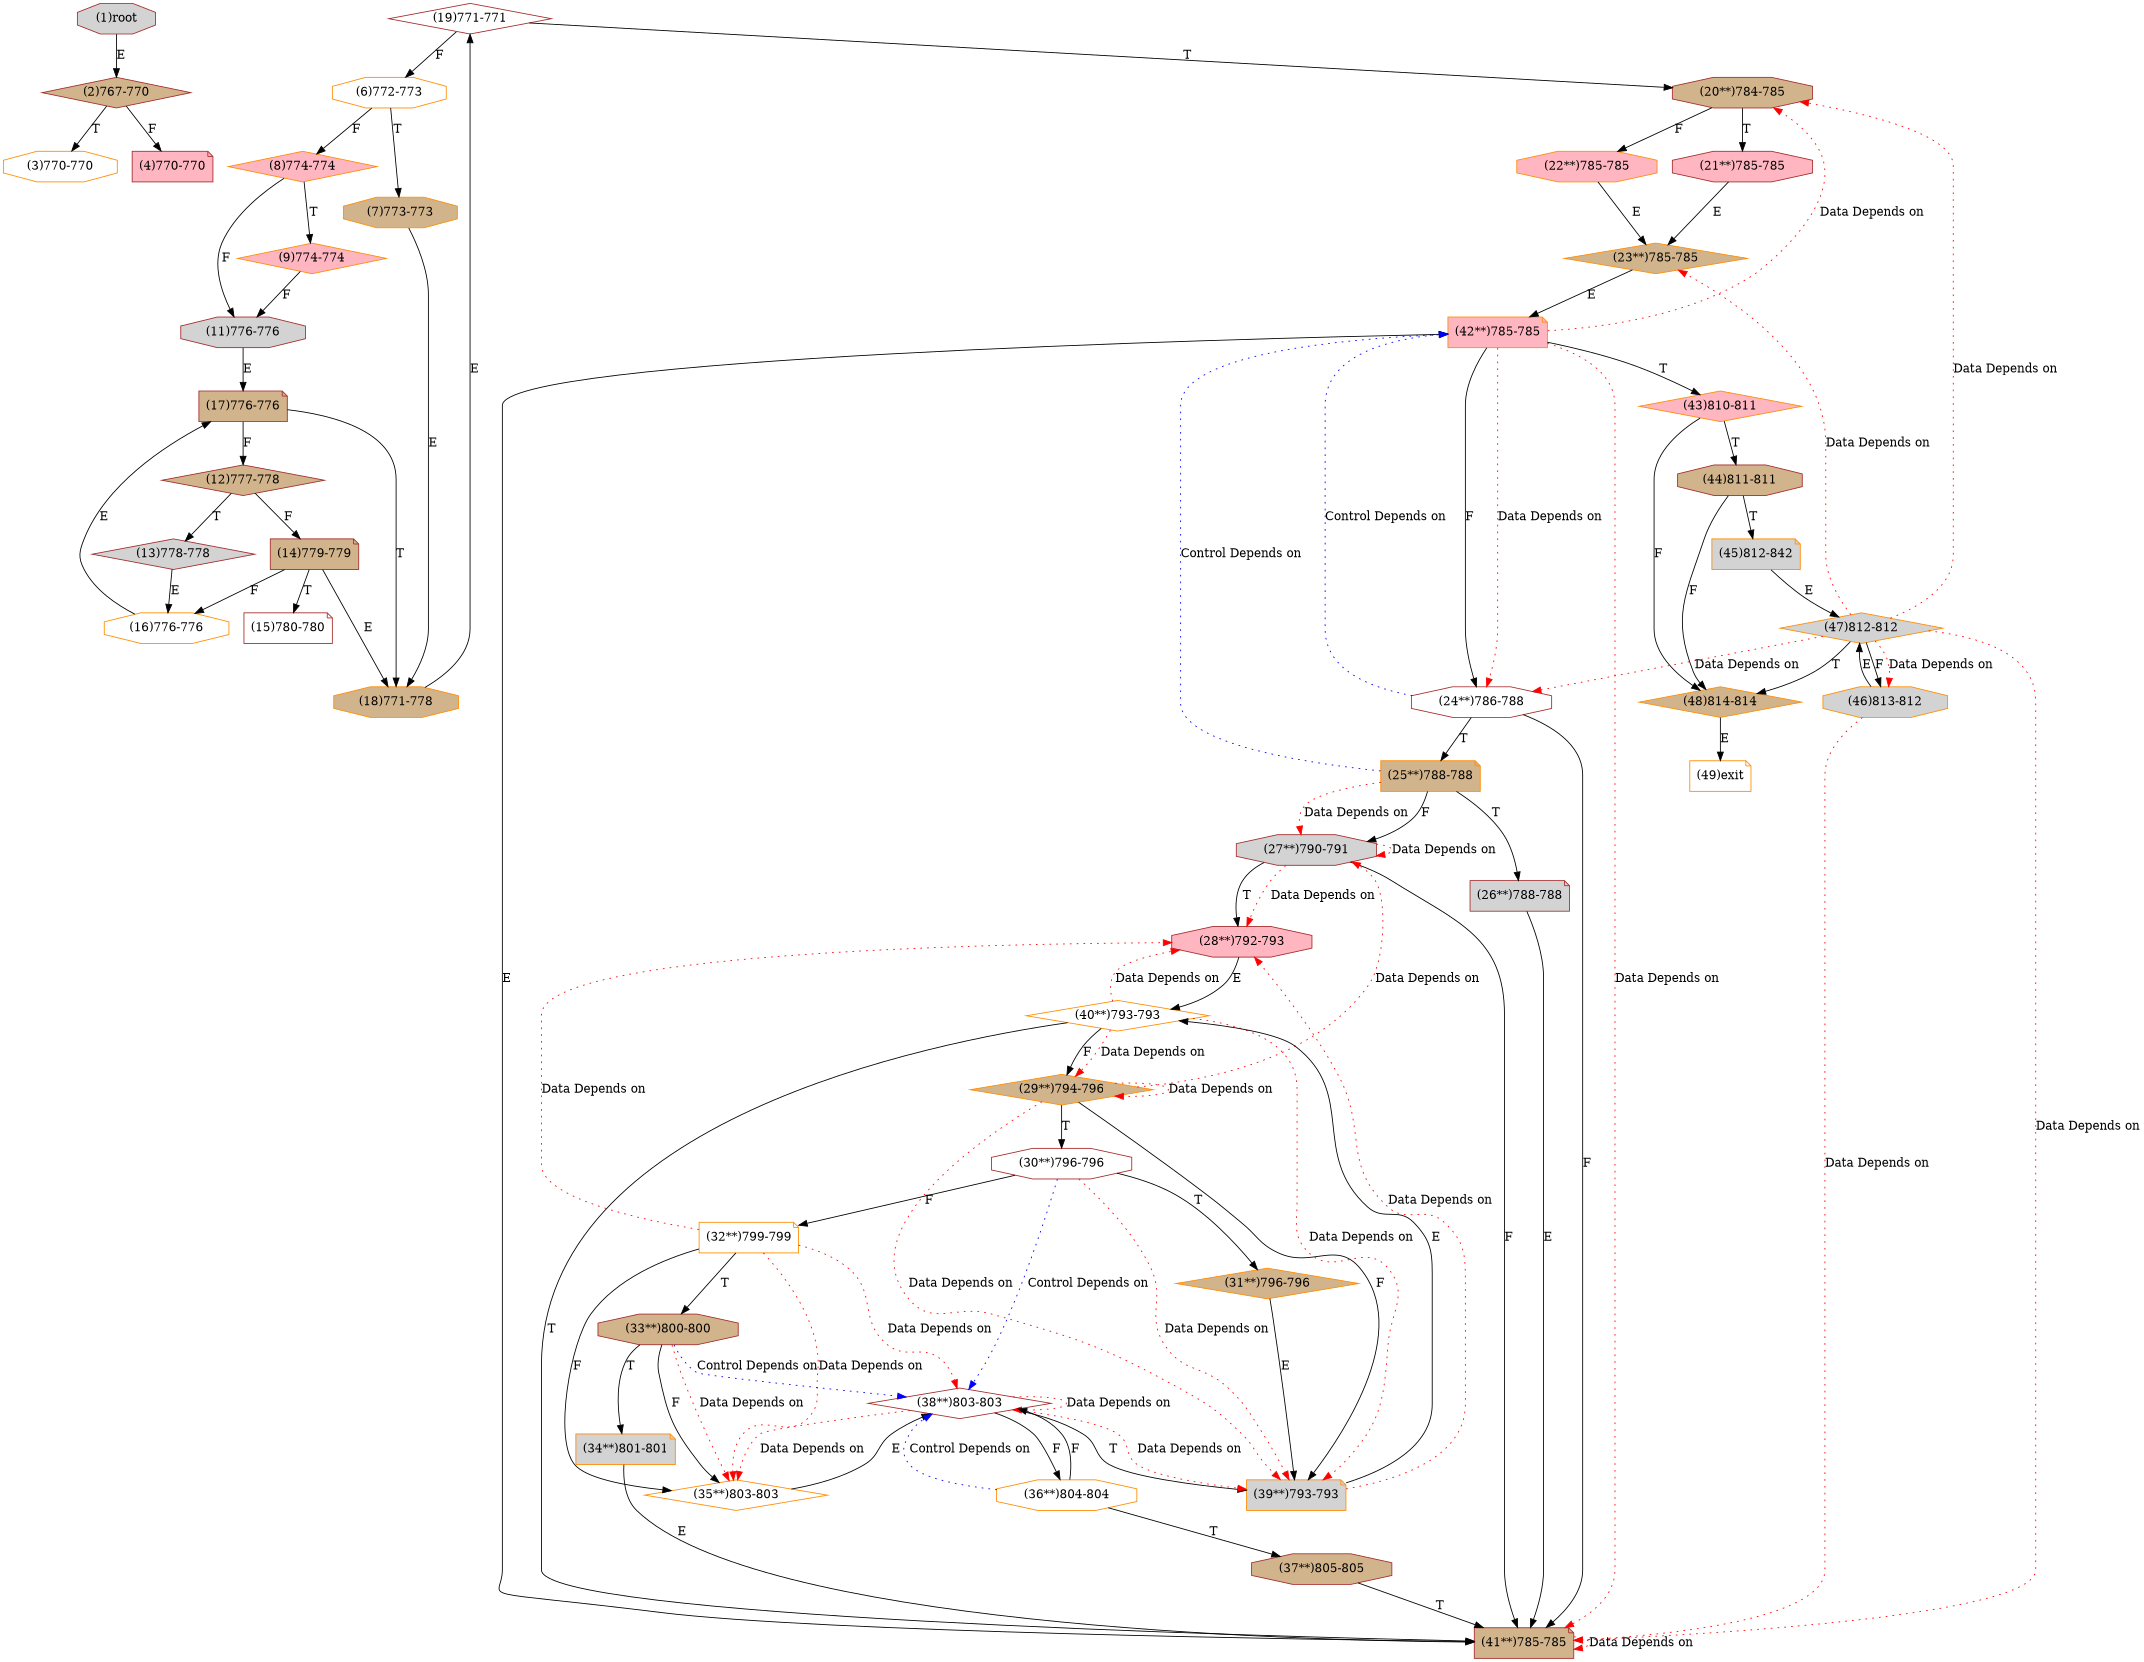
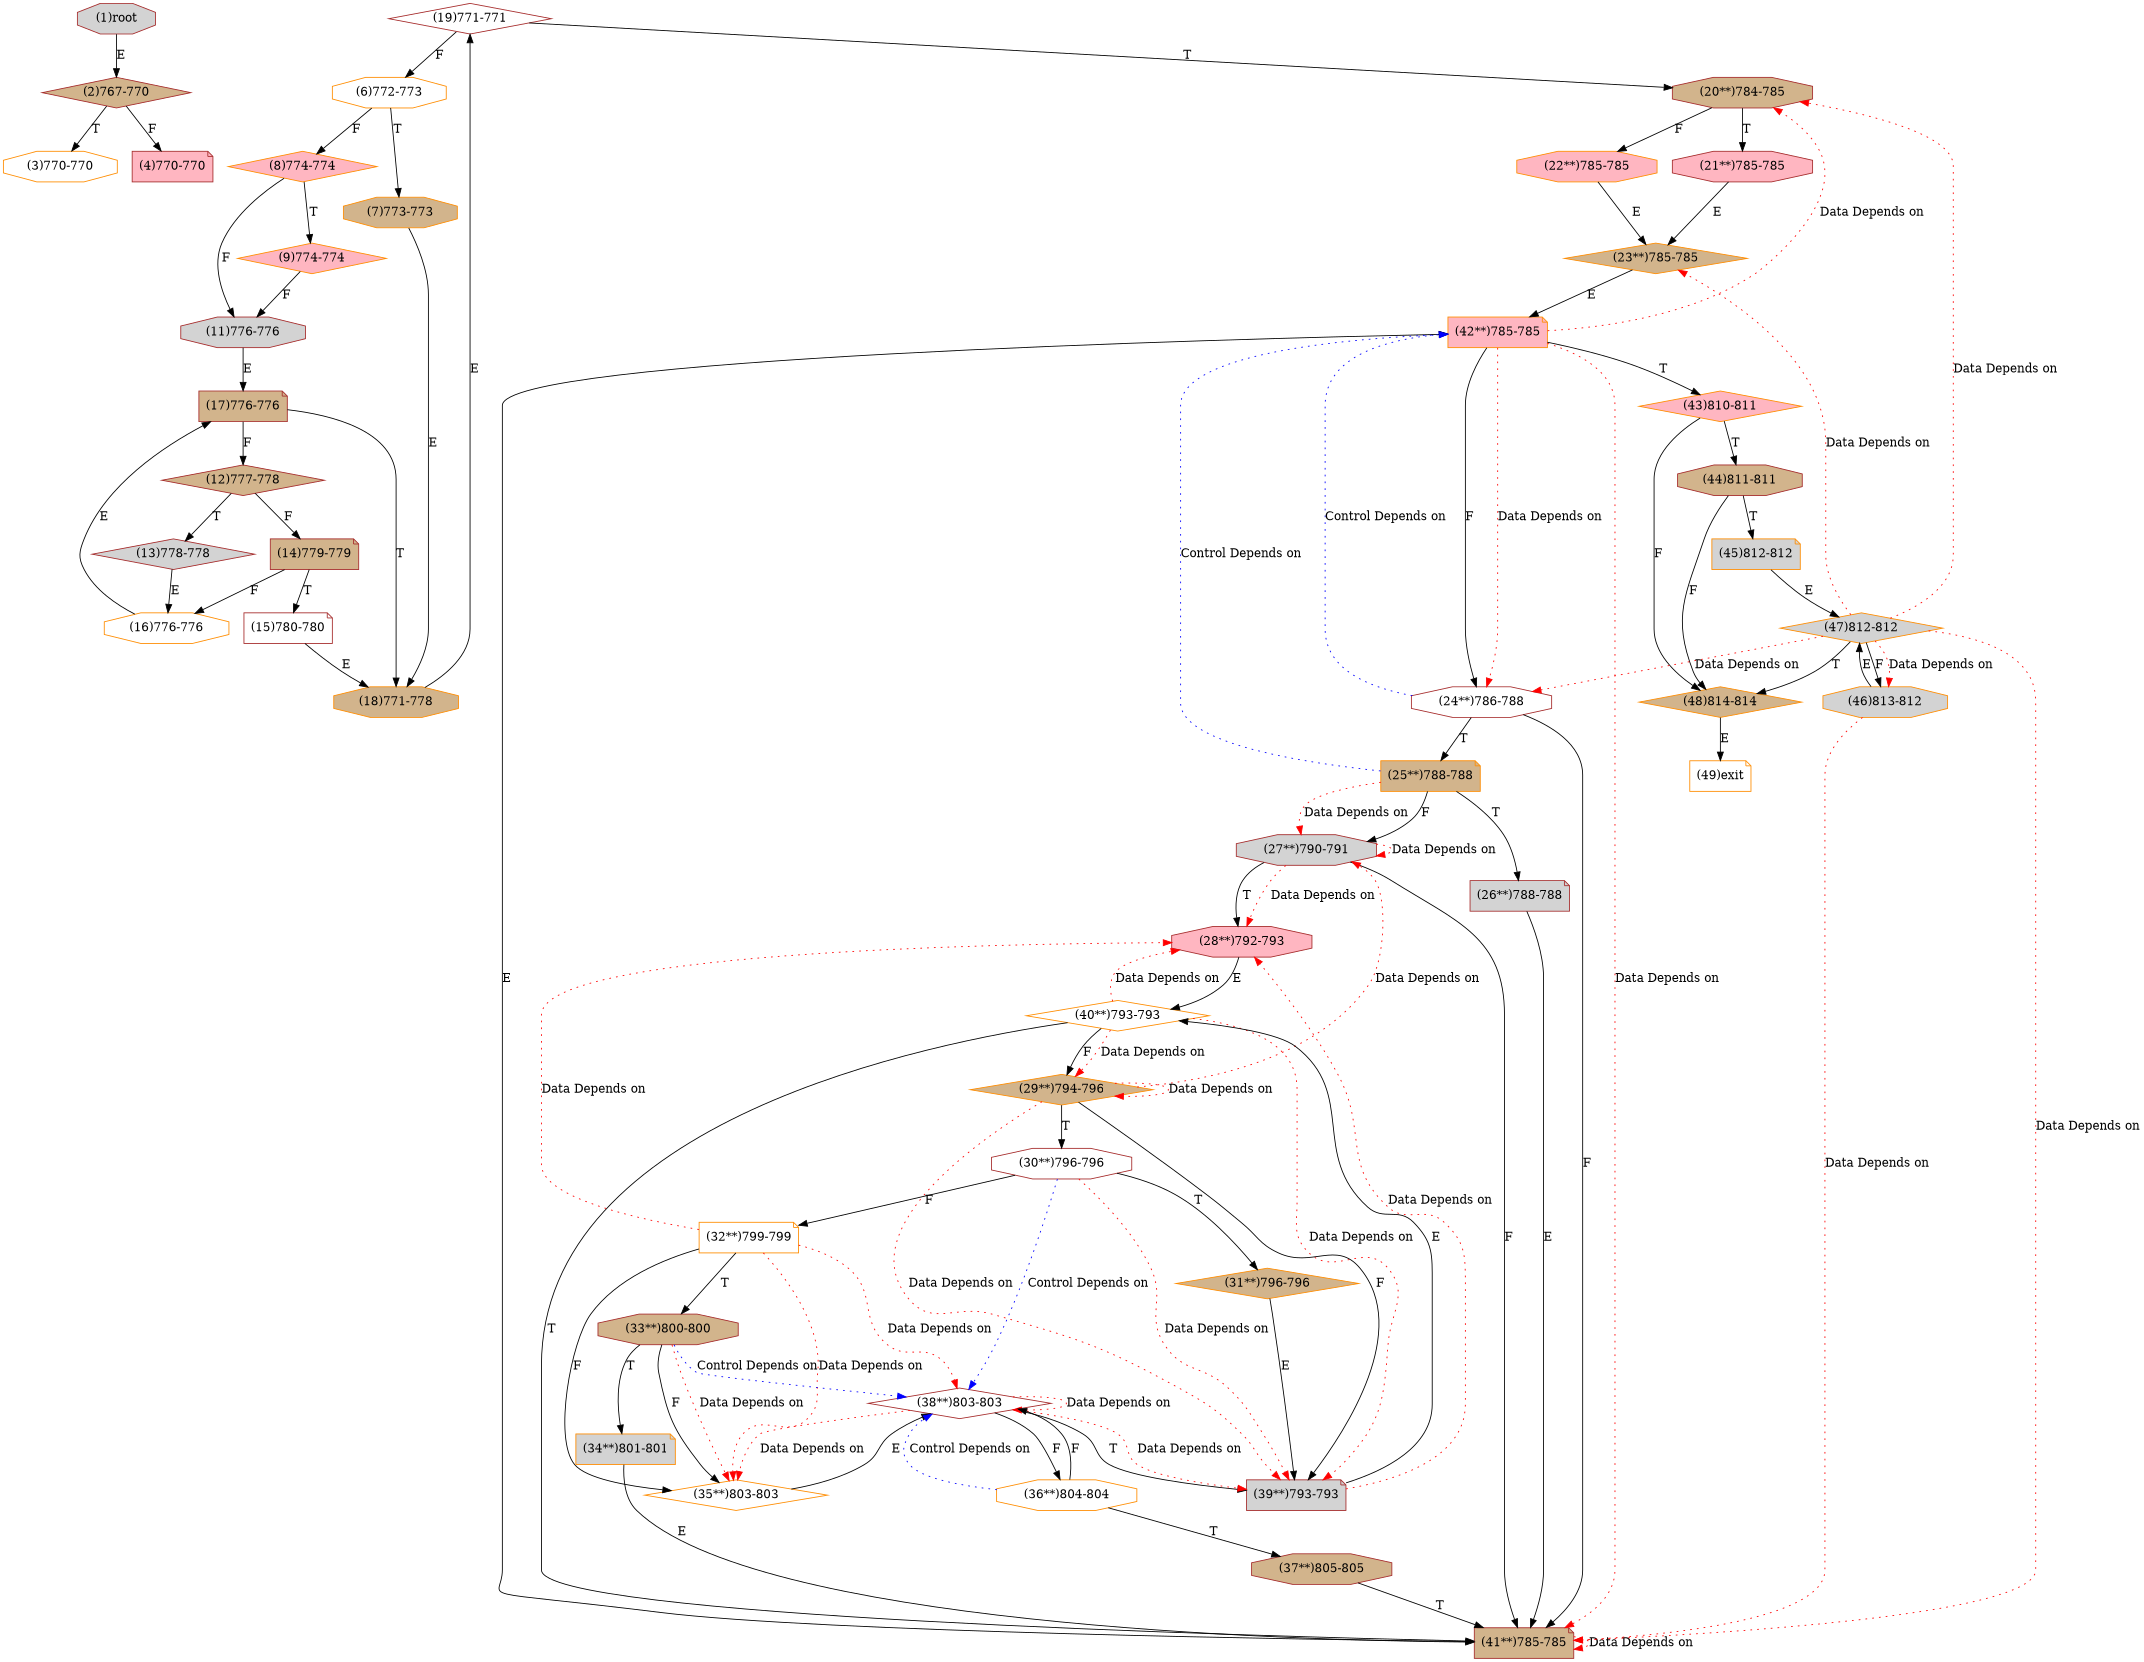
node "(45)812-842": label "(45)812-842" -> "(45)812-812"
edge "(14)779-779" -> "(18)771-778": now "(15)780-780" -> "(18)771-778"
node "(39**)793-793": color darkorange -> brown
